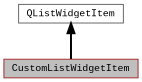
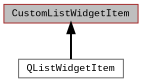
edge "CustomListWidgetItem" -> "QListWidgetItem": reversed
